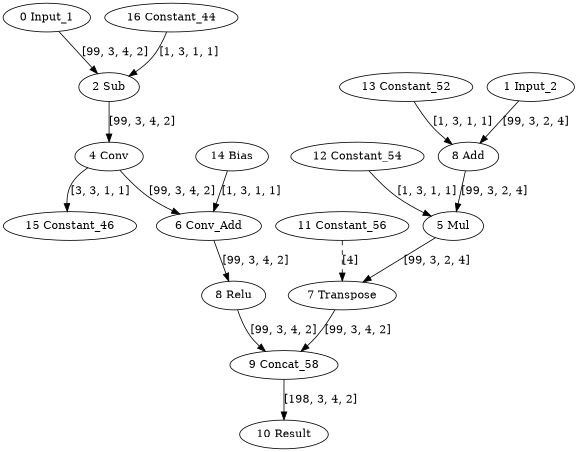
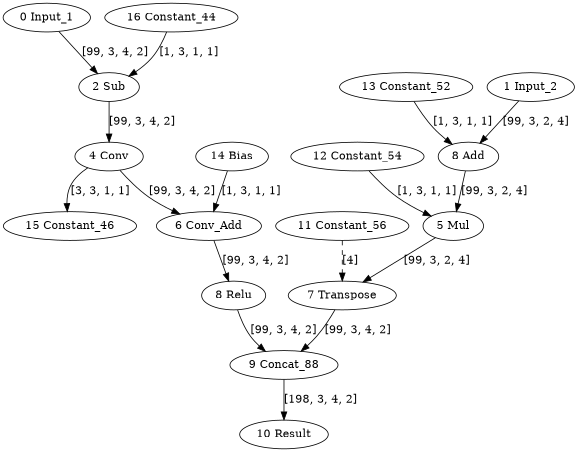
node "9 Concat_58": label "9 Concat_58" -> "9 Concat_88"
